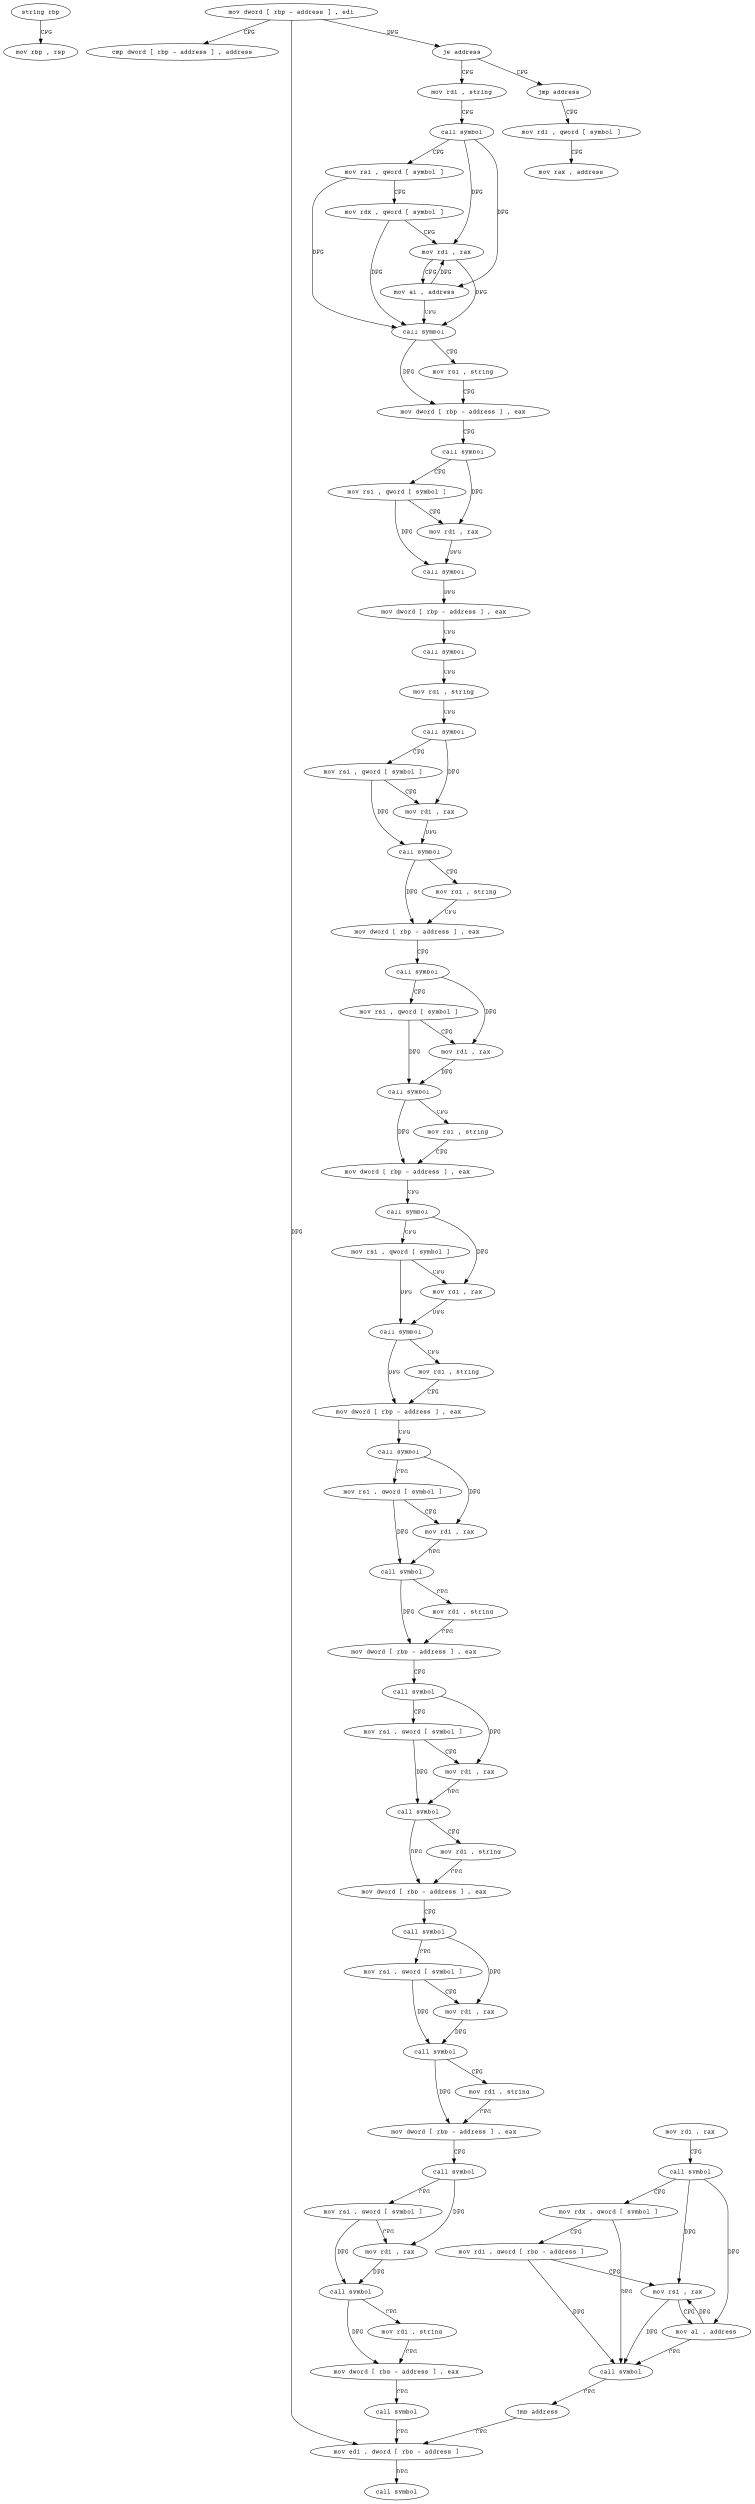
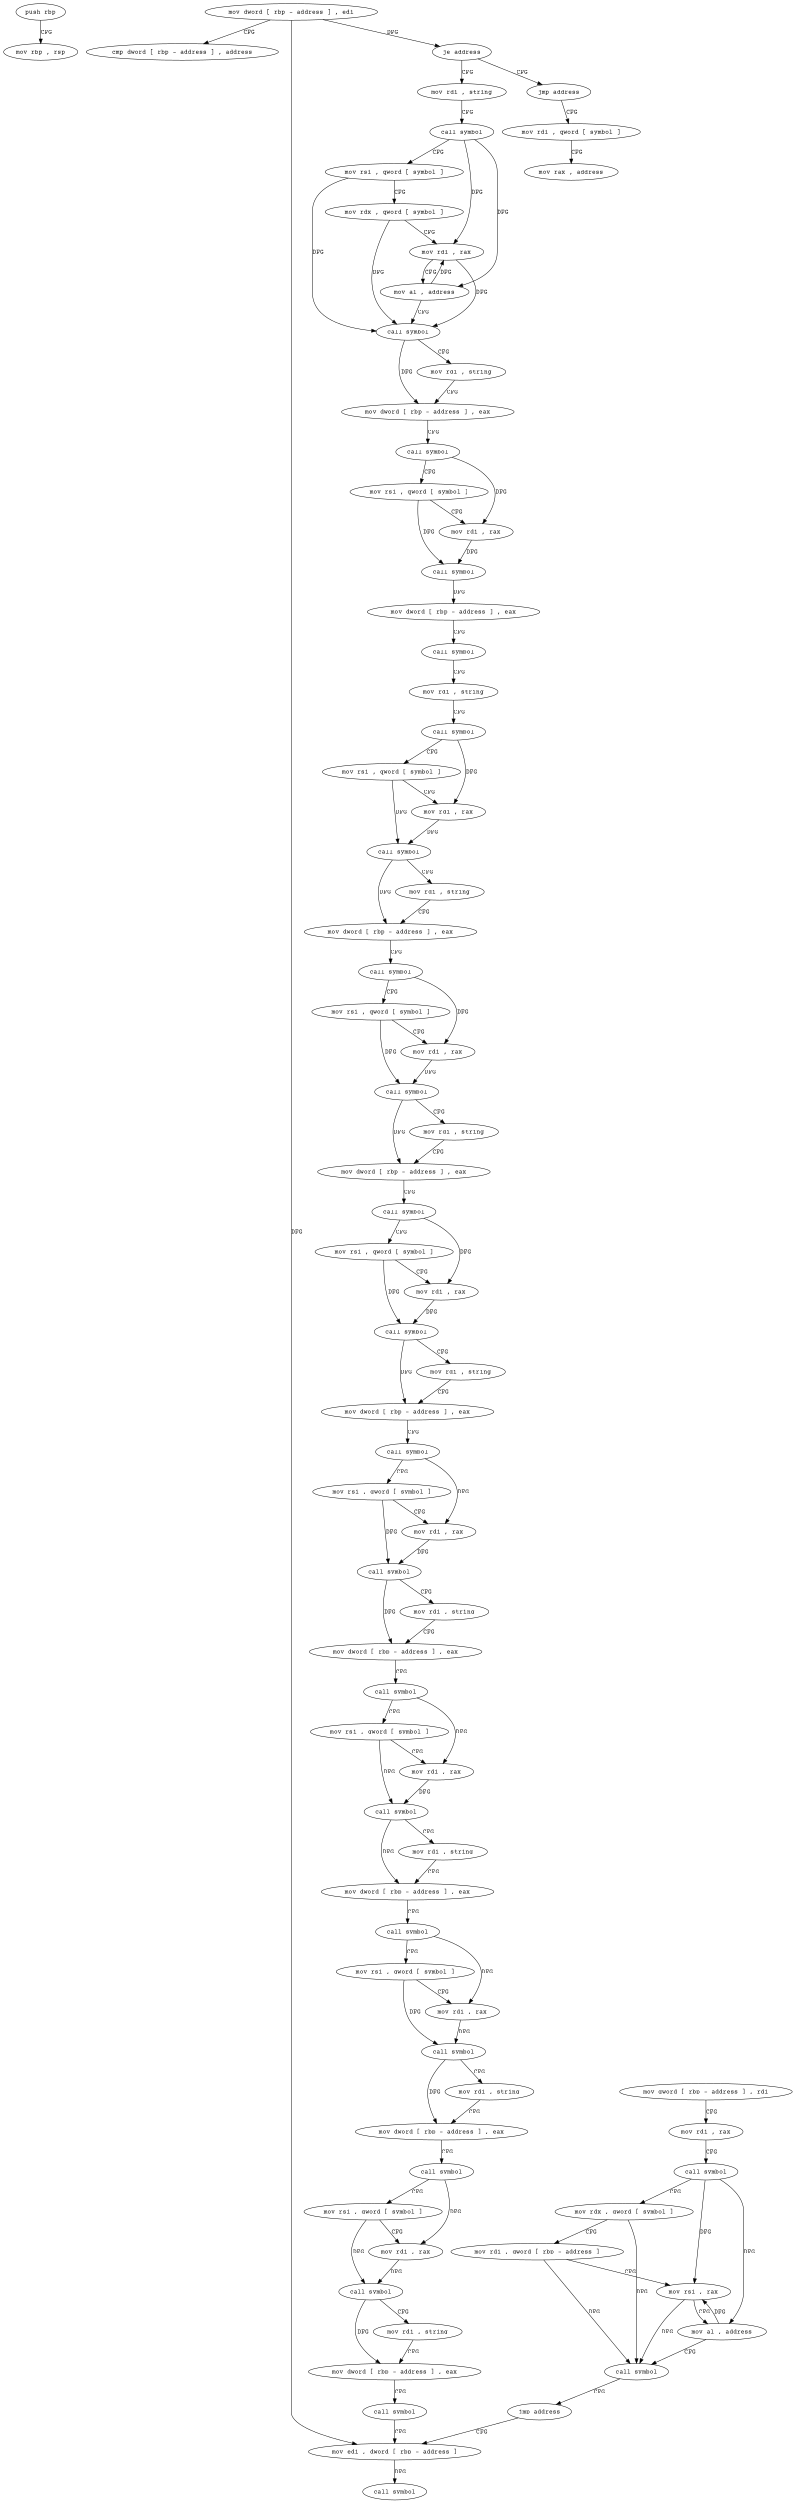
node "string rbp": label "string rbp" -> "push rbp"
node "mov qword [ rbp - address ] , rdi": added
